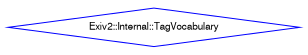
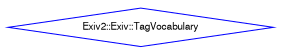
node "Exiv2::Internal::TagVocabulary": label "Exiv2::Internal::TagVocabulary" -> "Exiv2::Exiv::TagVocabulary"
